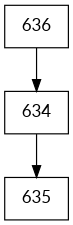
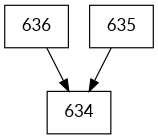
edge "634" -> "635": reversed
